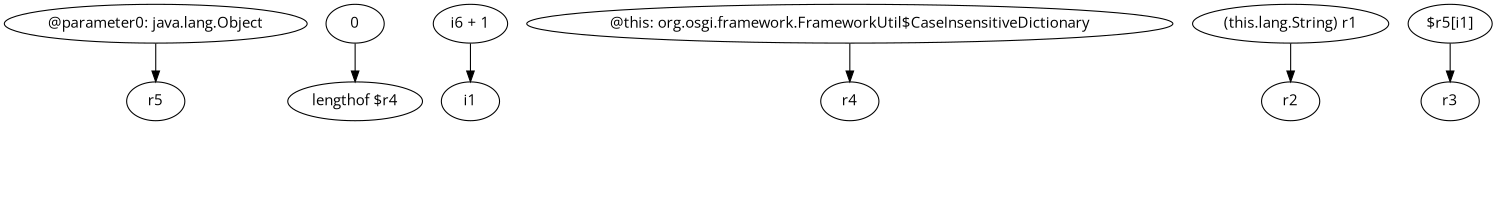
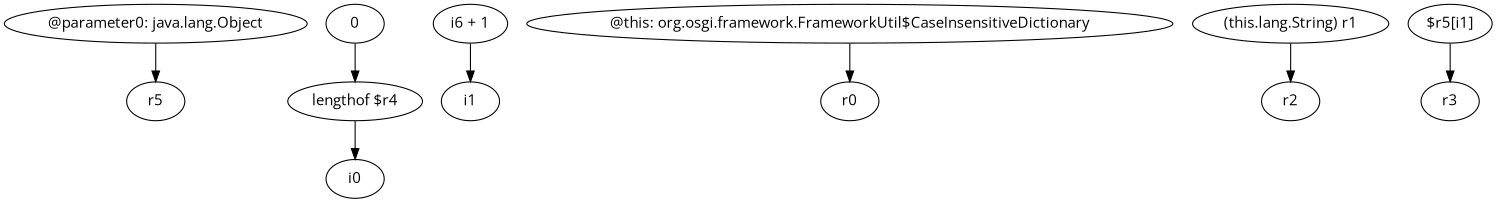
node "r4": label "r4" -> "r0"
node "i0": added
